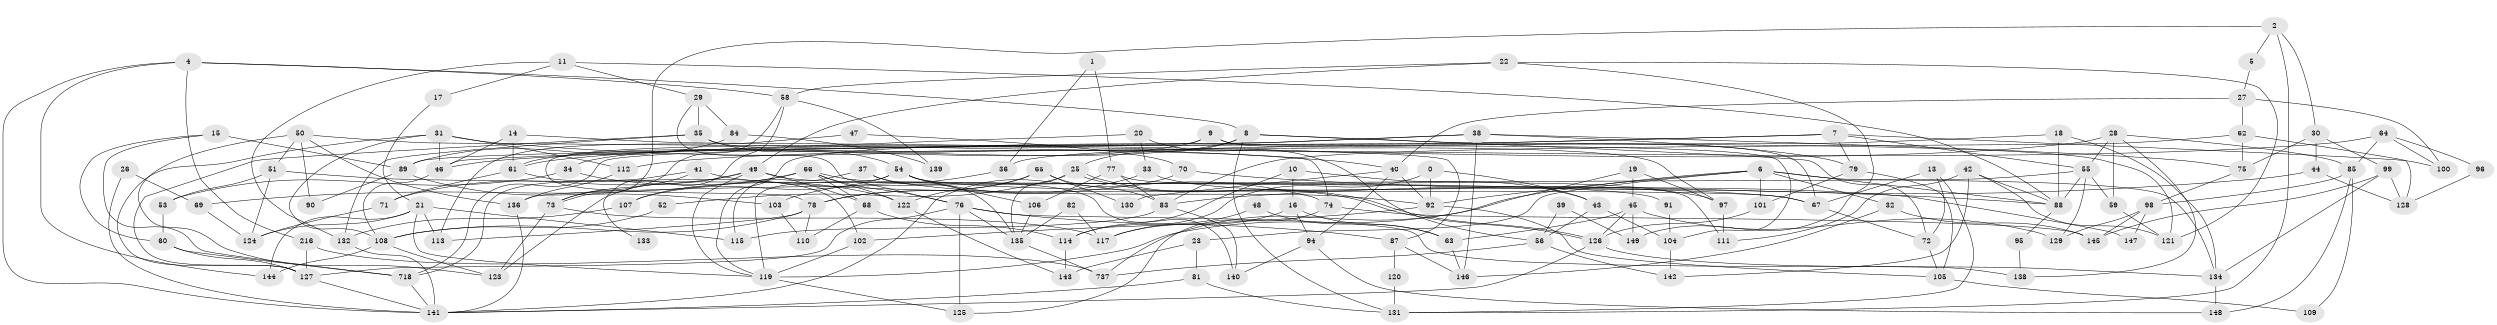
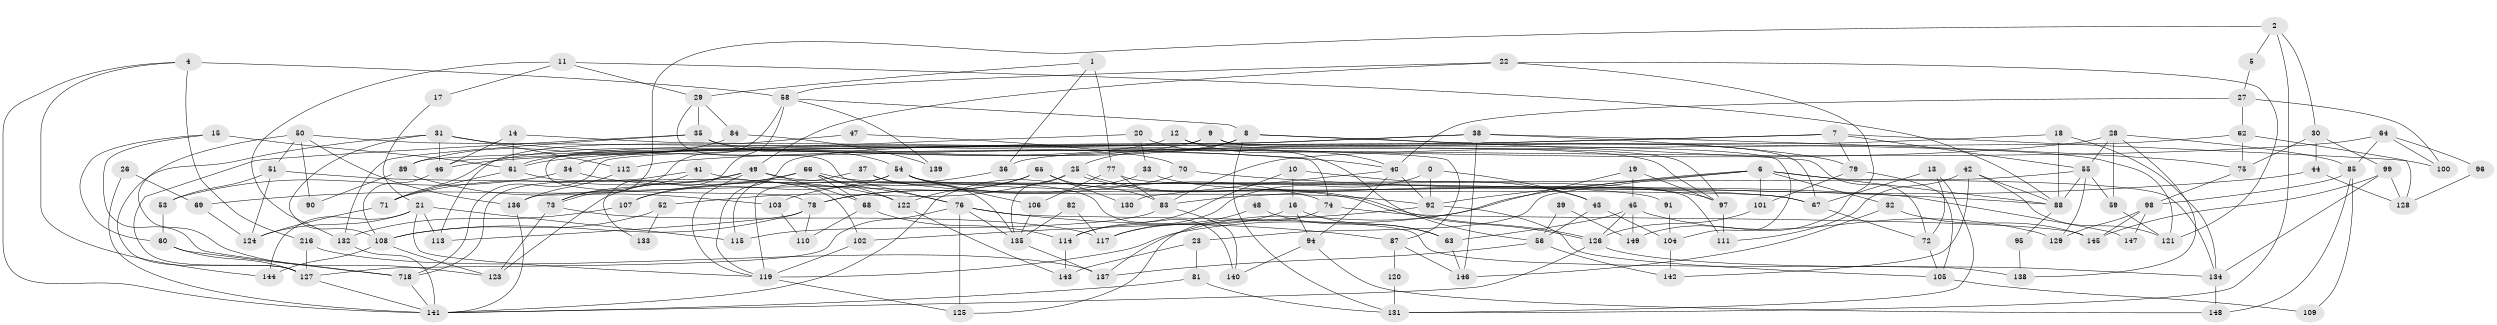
edge "1" -- "29": added
edge "4" -- "8": now "58" -- "8"
node "12": added
edge "15" -- "89": now "15" -- "61"
edge "52" -- "133": added
node "737": label "737" -> "137"
